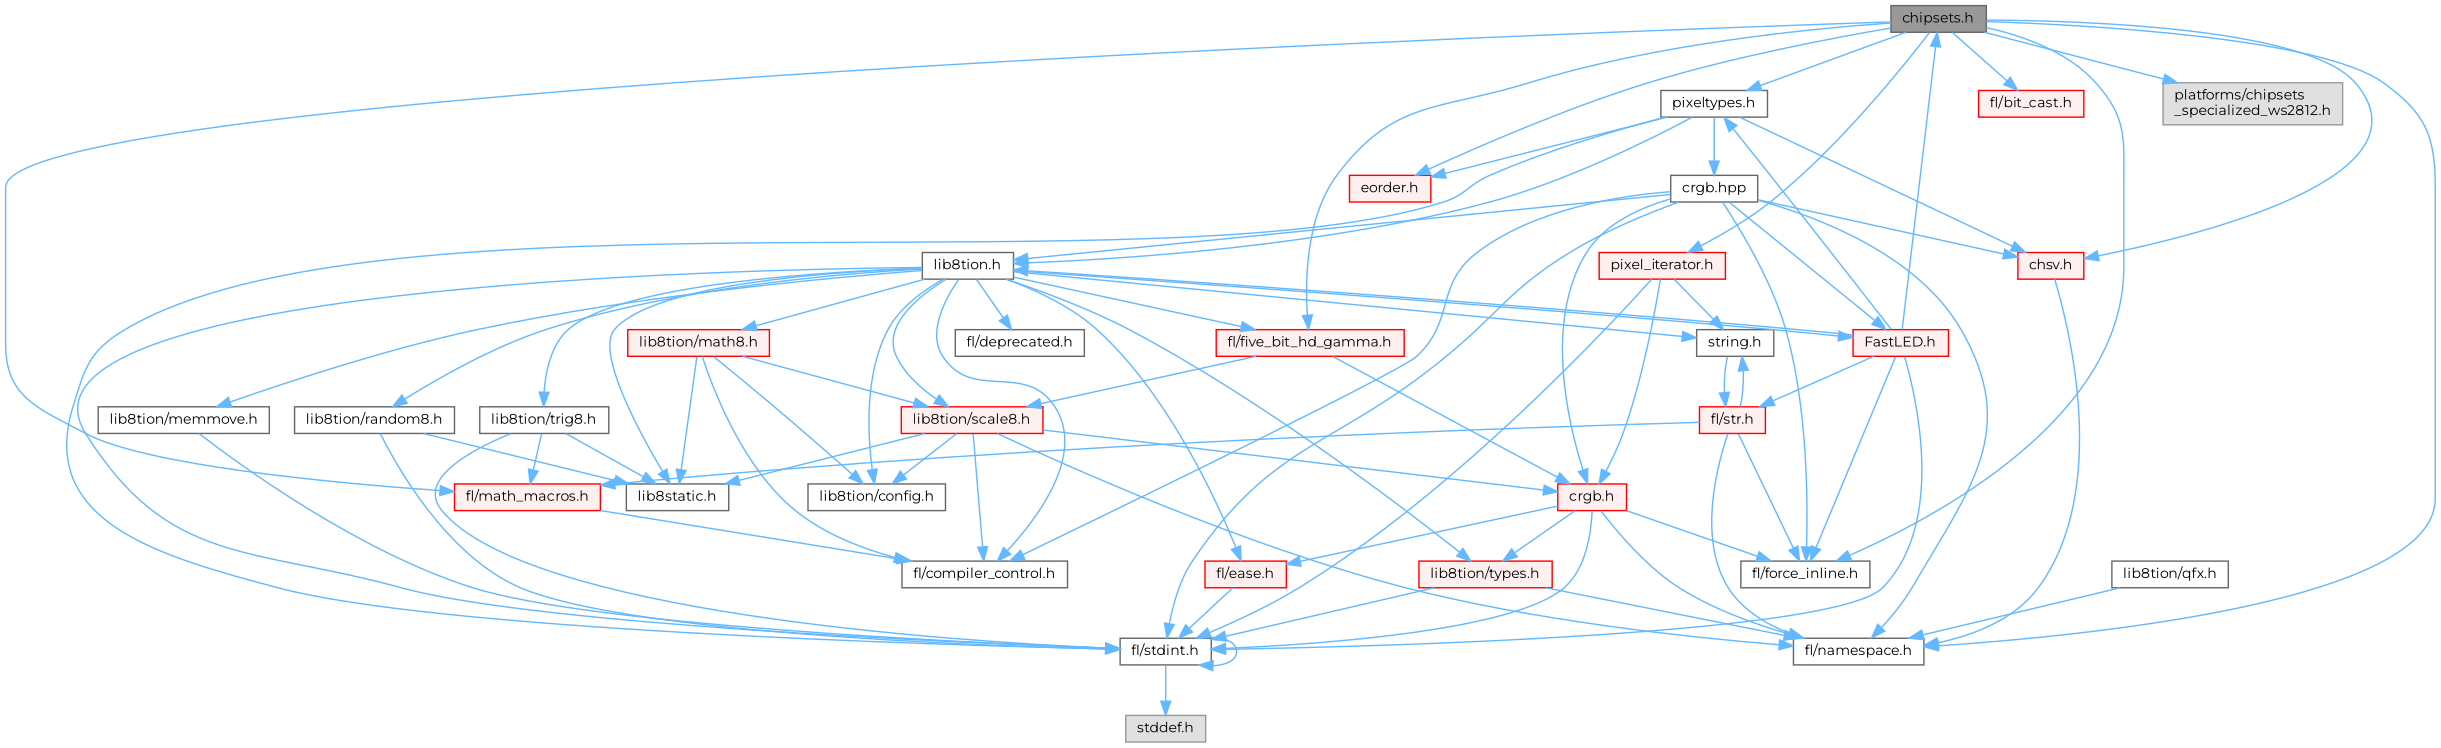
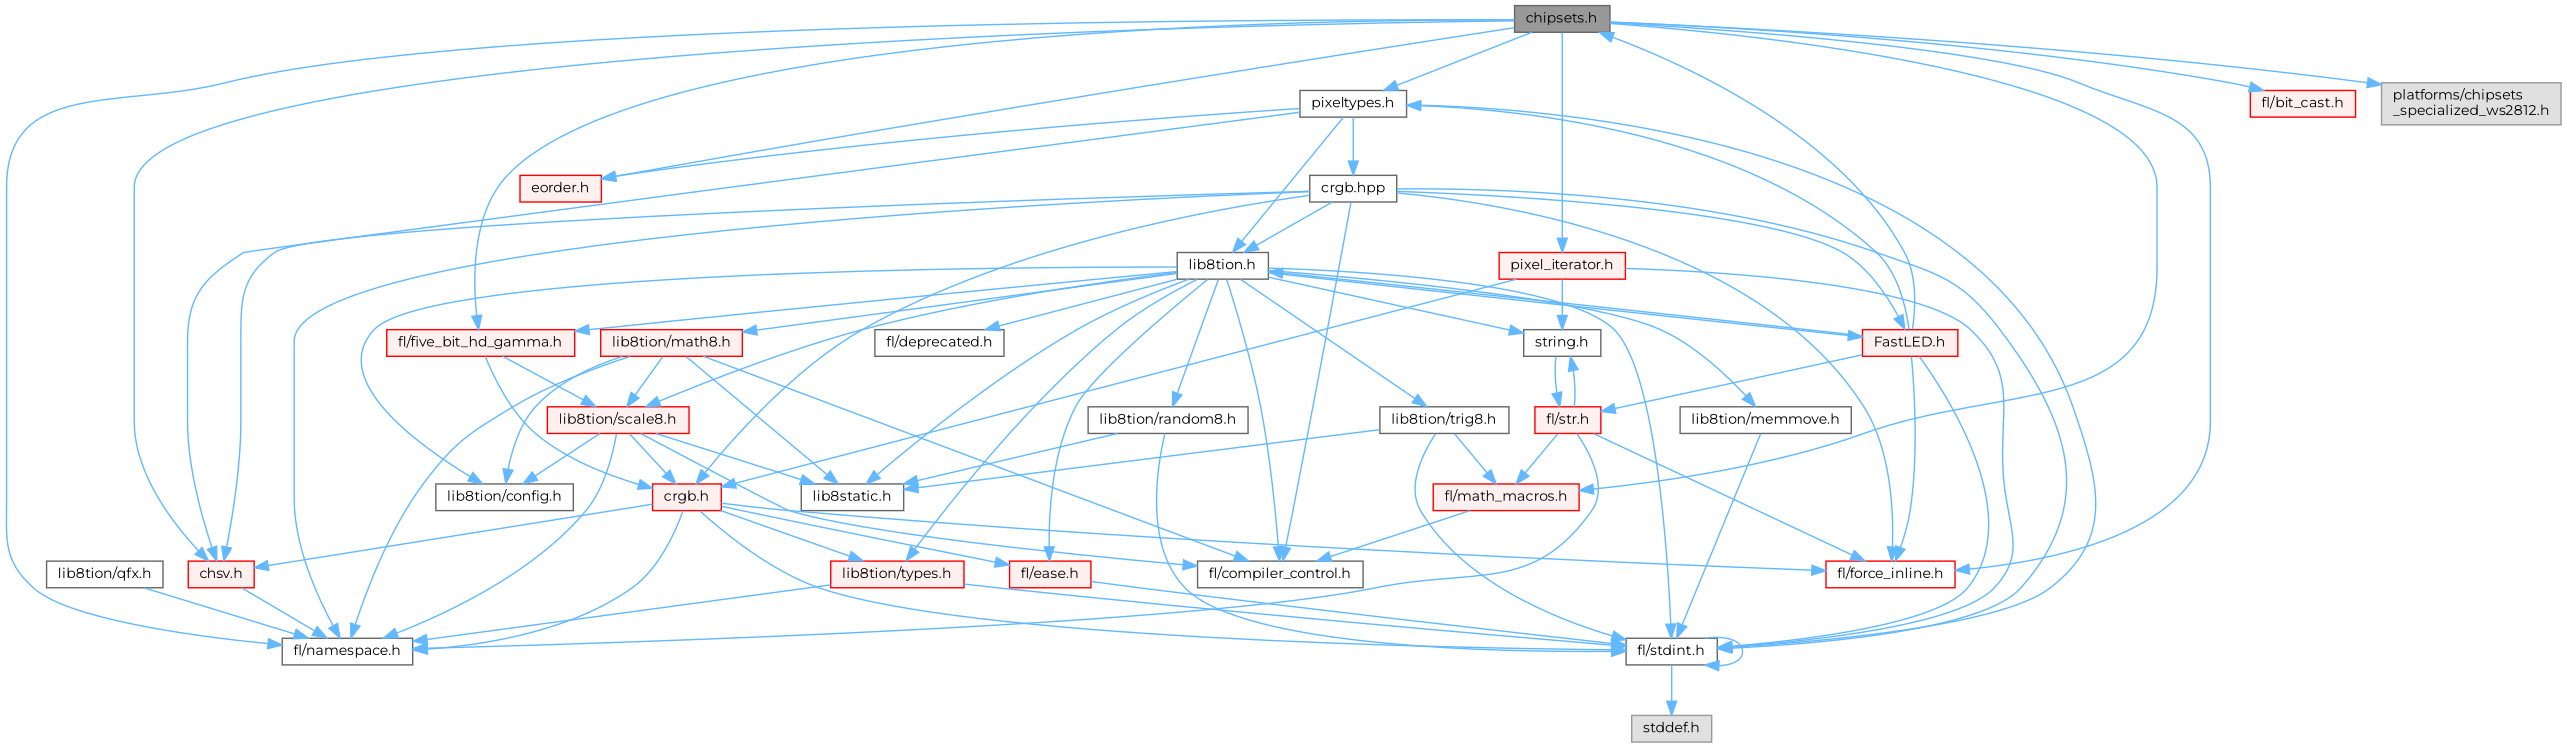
edge "lib8tion/math8.h" -> "fl/namespace.h": added
edge "crgb.h" -> "chsv.h": added
node "fl/force_inline.h": color grey40 -> red
